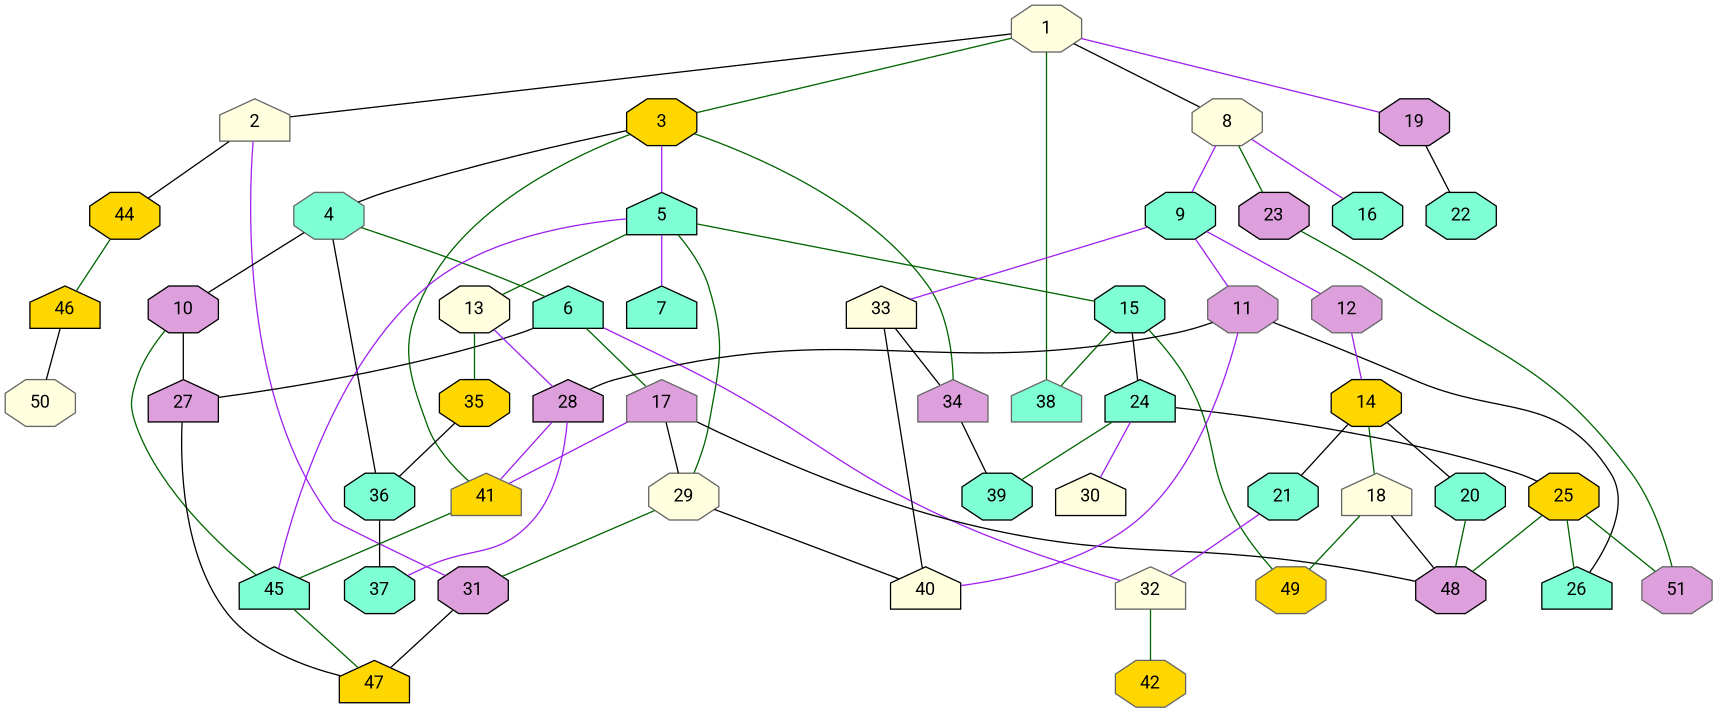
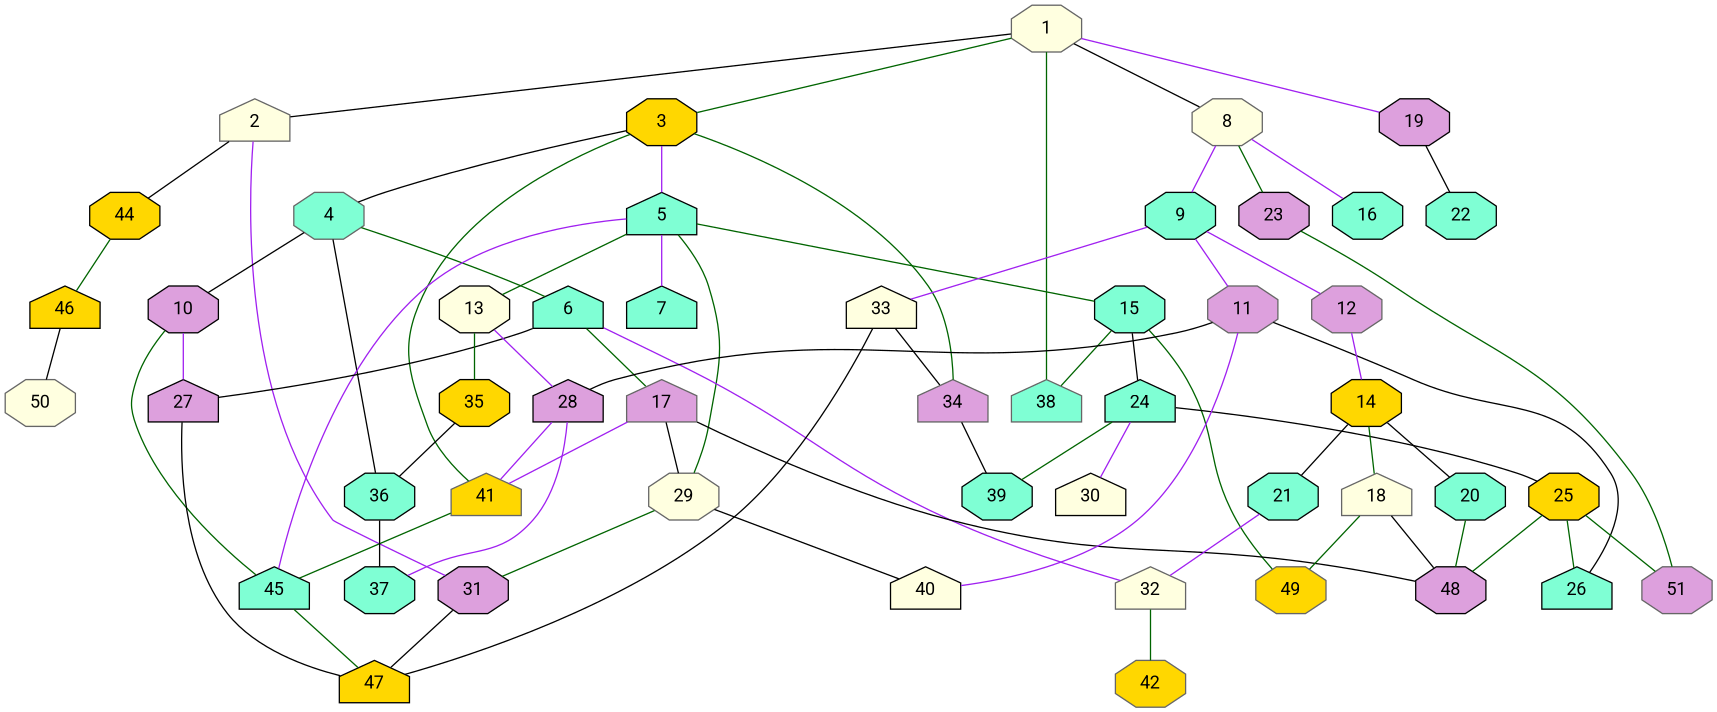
edge "10" -- "27": color black -> purple
edge "33" -- "40": now "33" -- "47"
